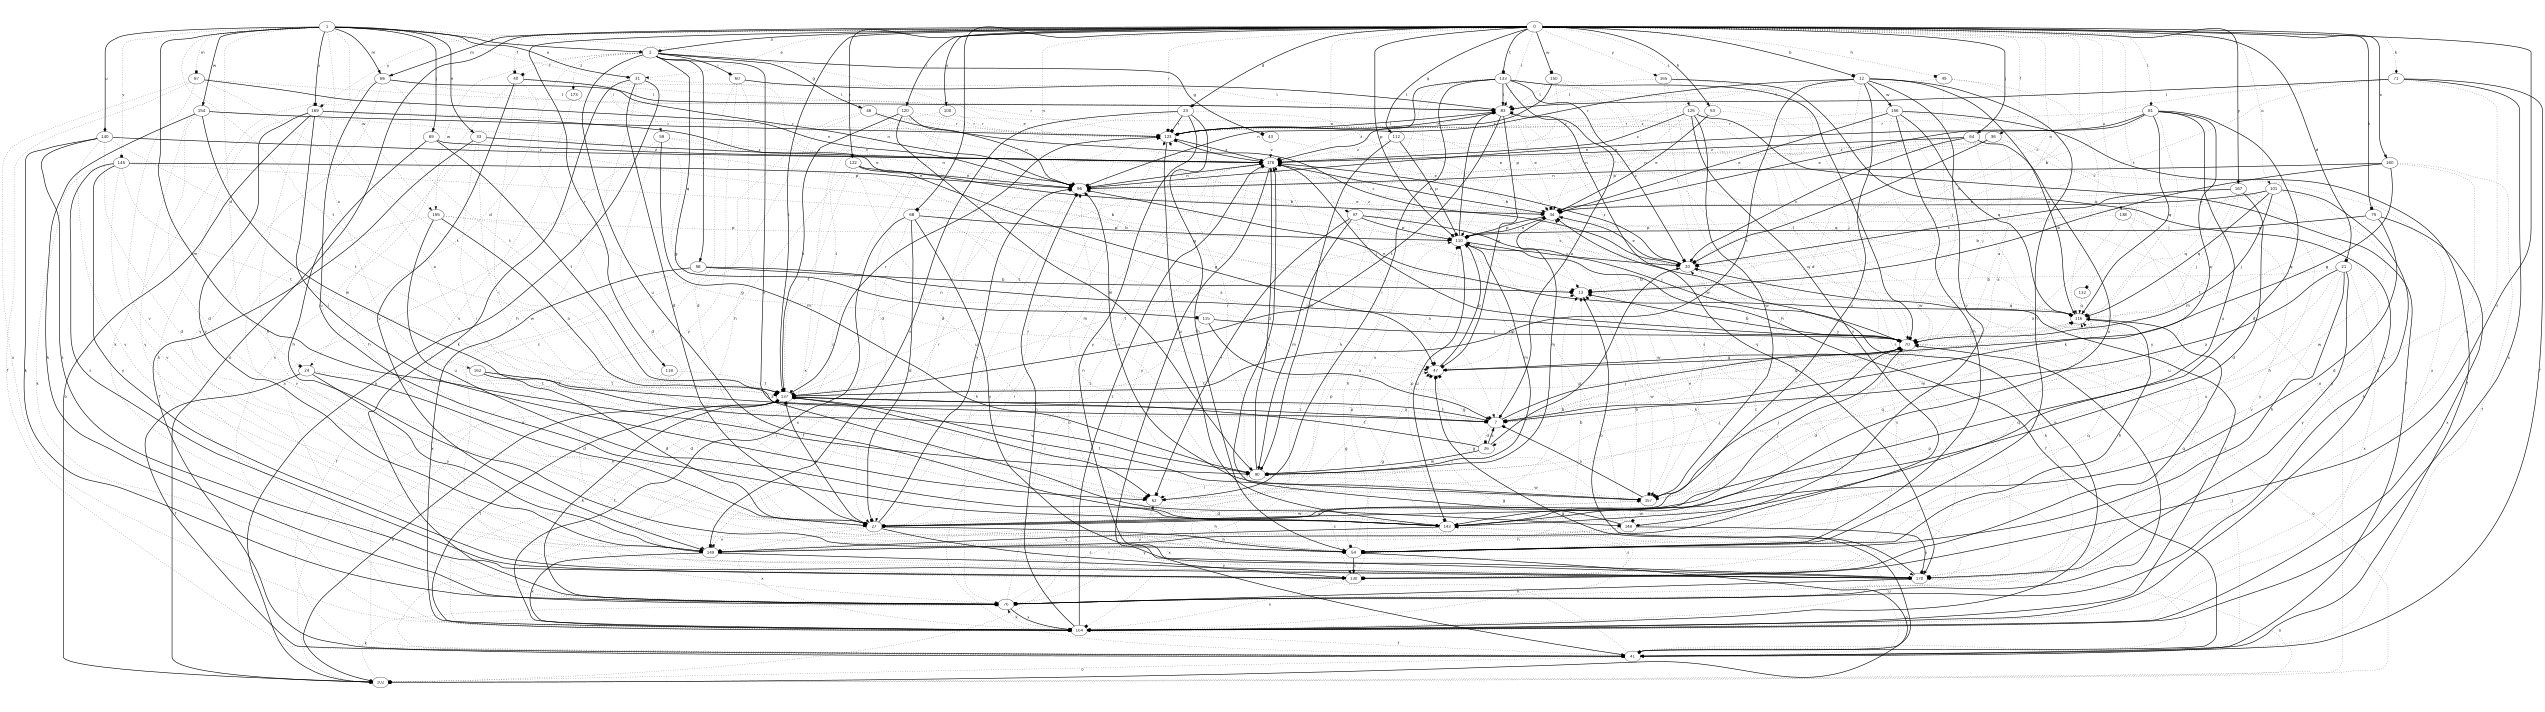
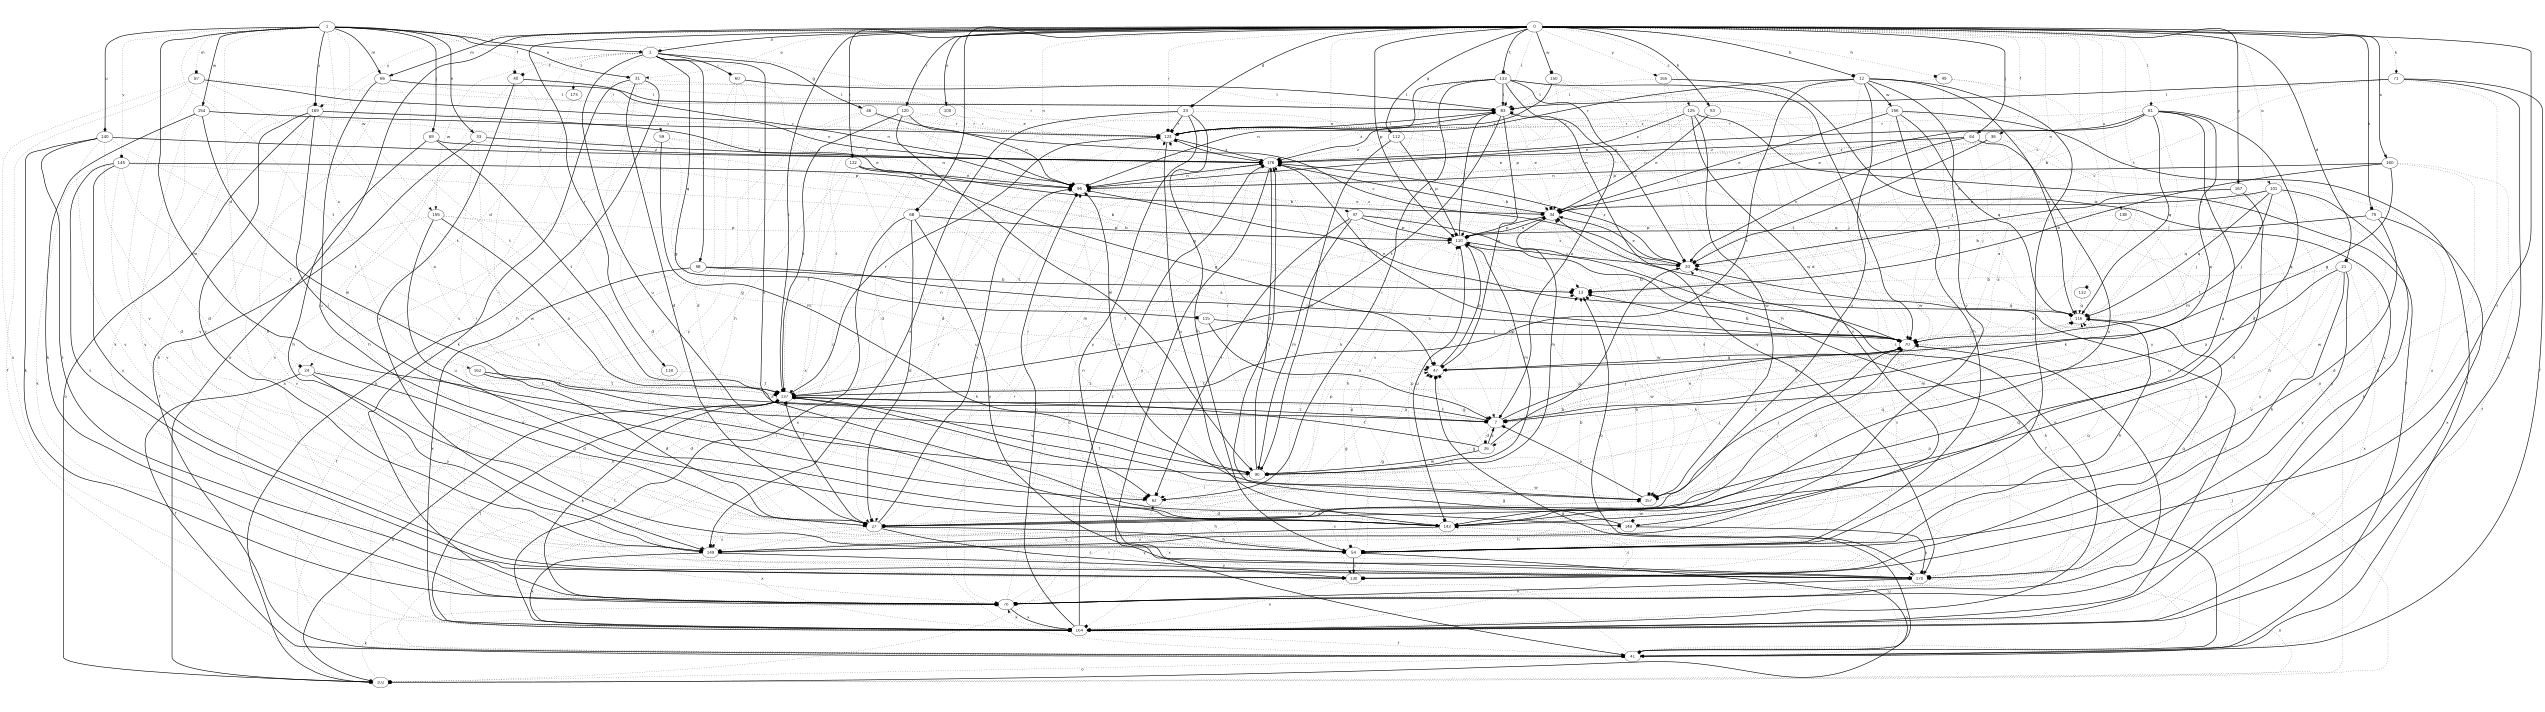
node "43": removed
